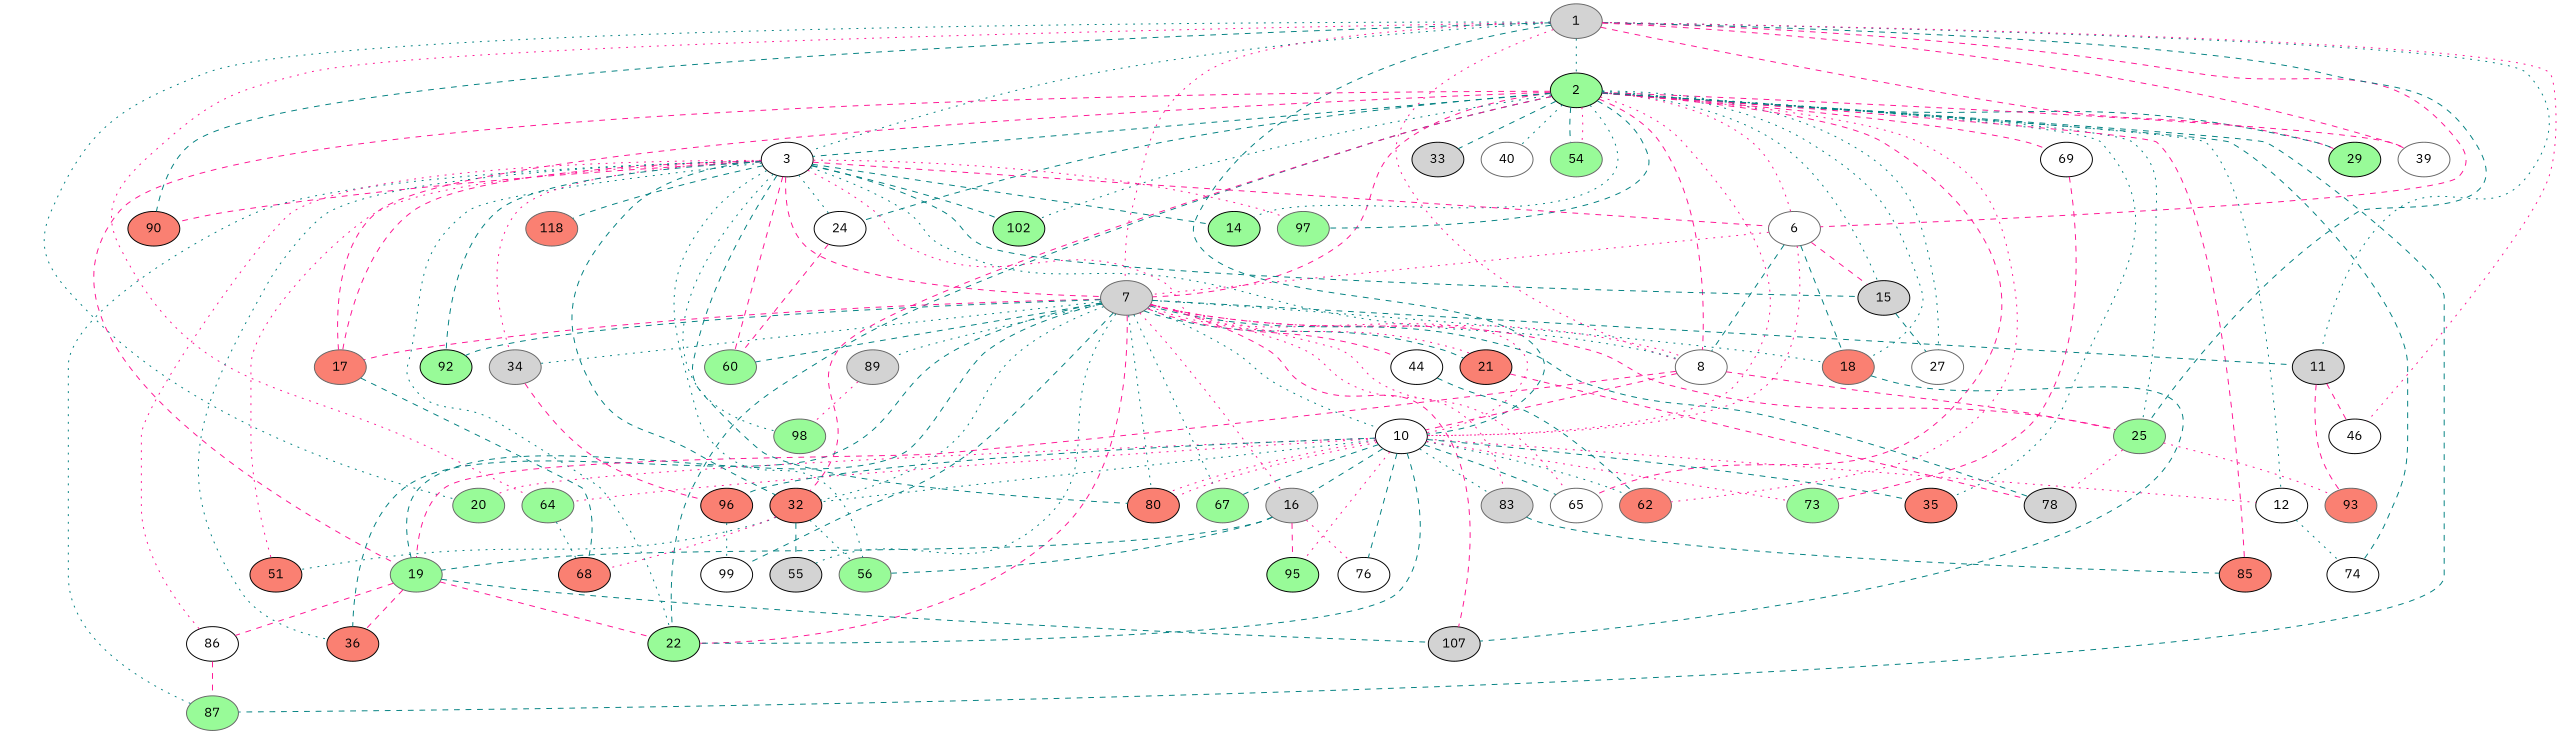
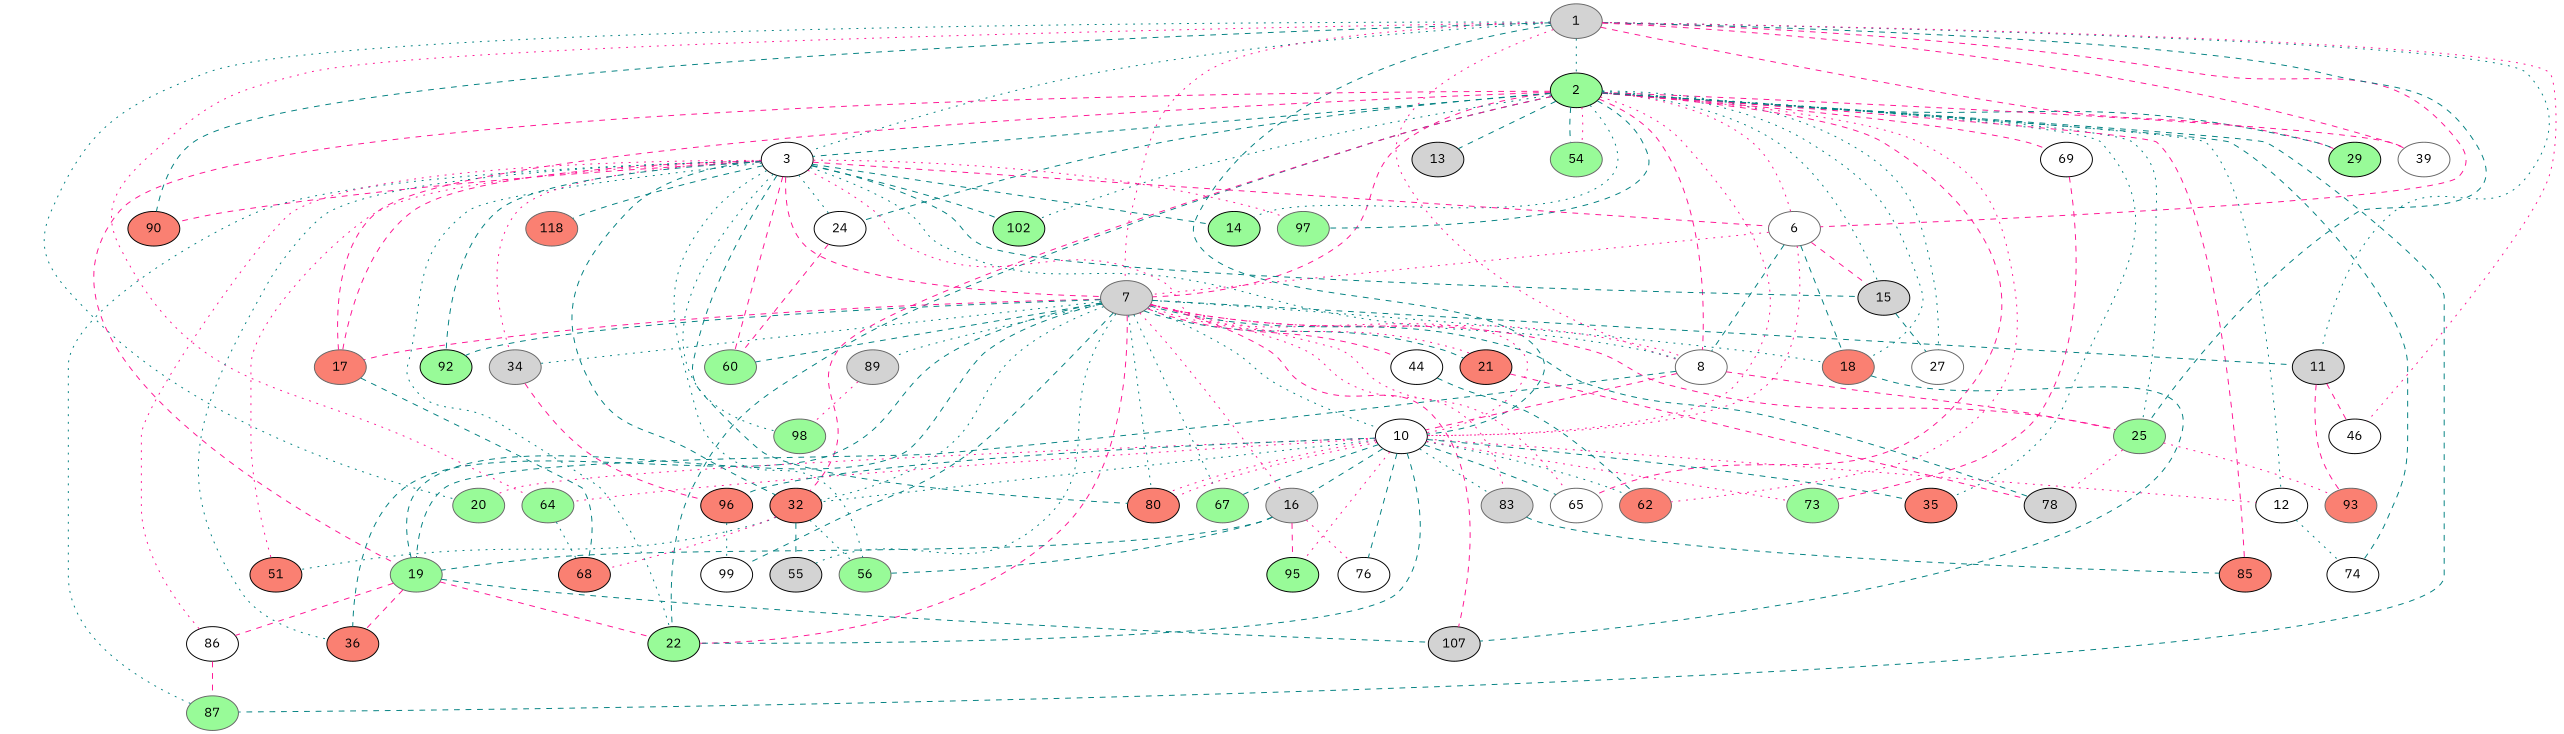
node "33": label "33" -> "13"
node "40": removed
edge "8" -- "19": color deeppink -> teal
